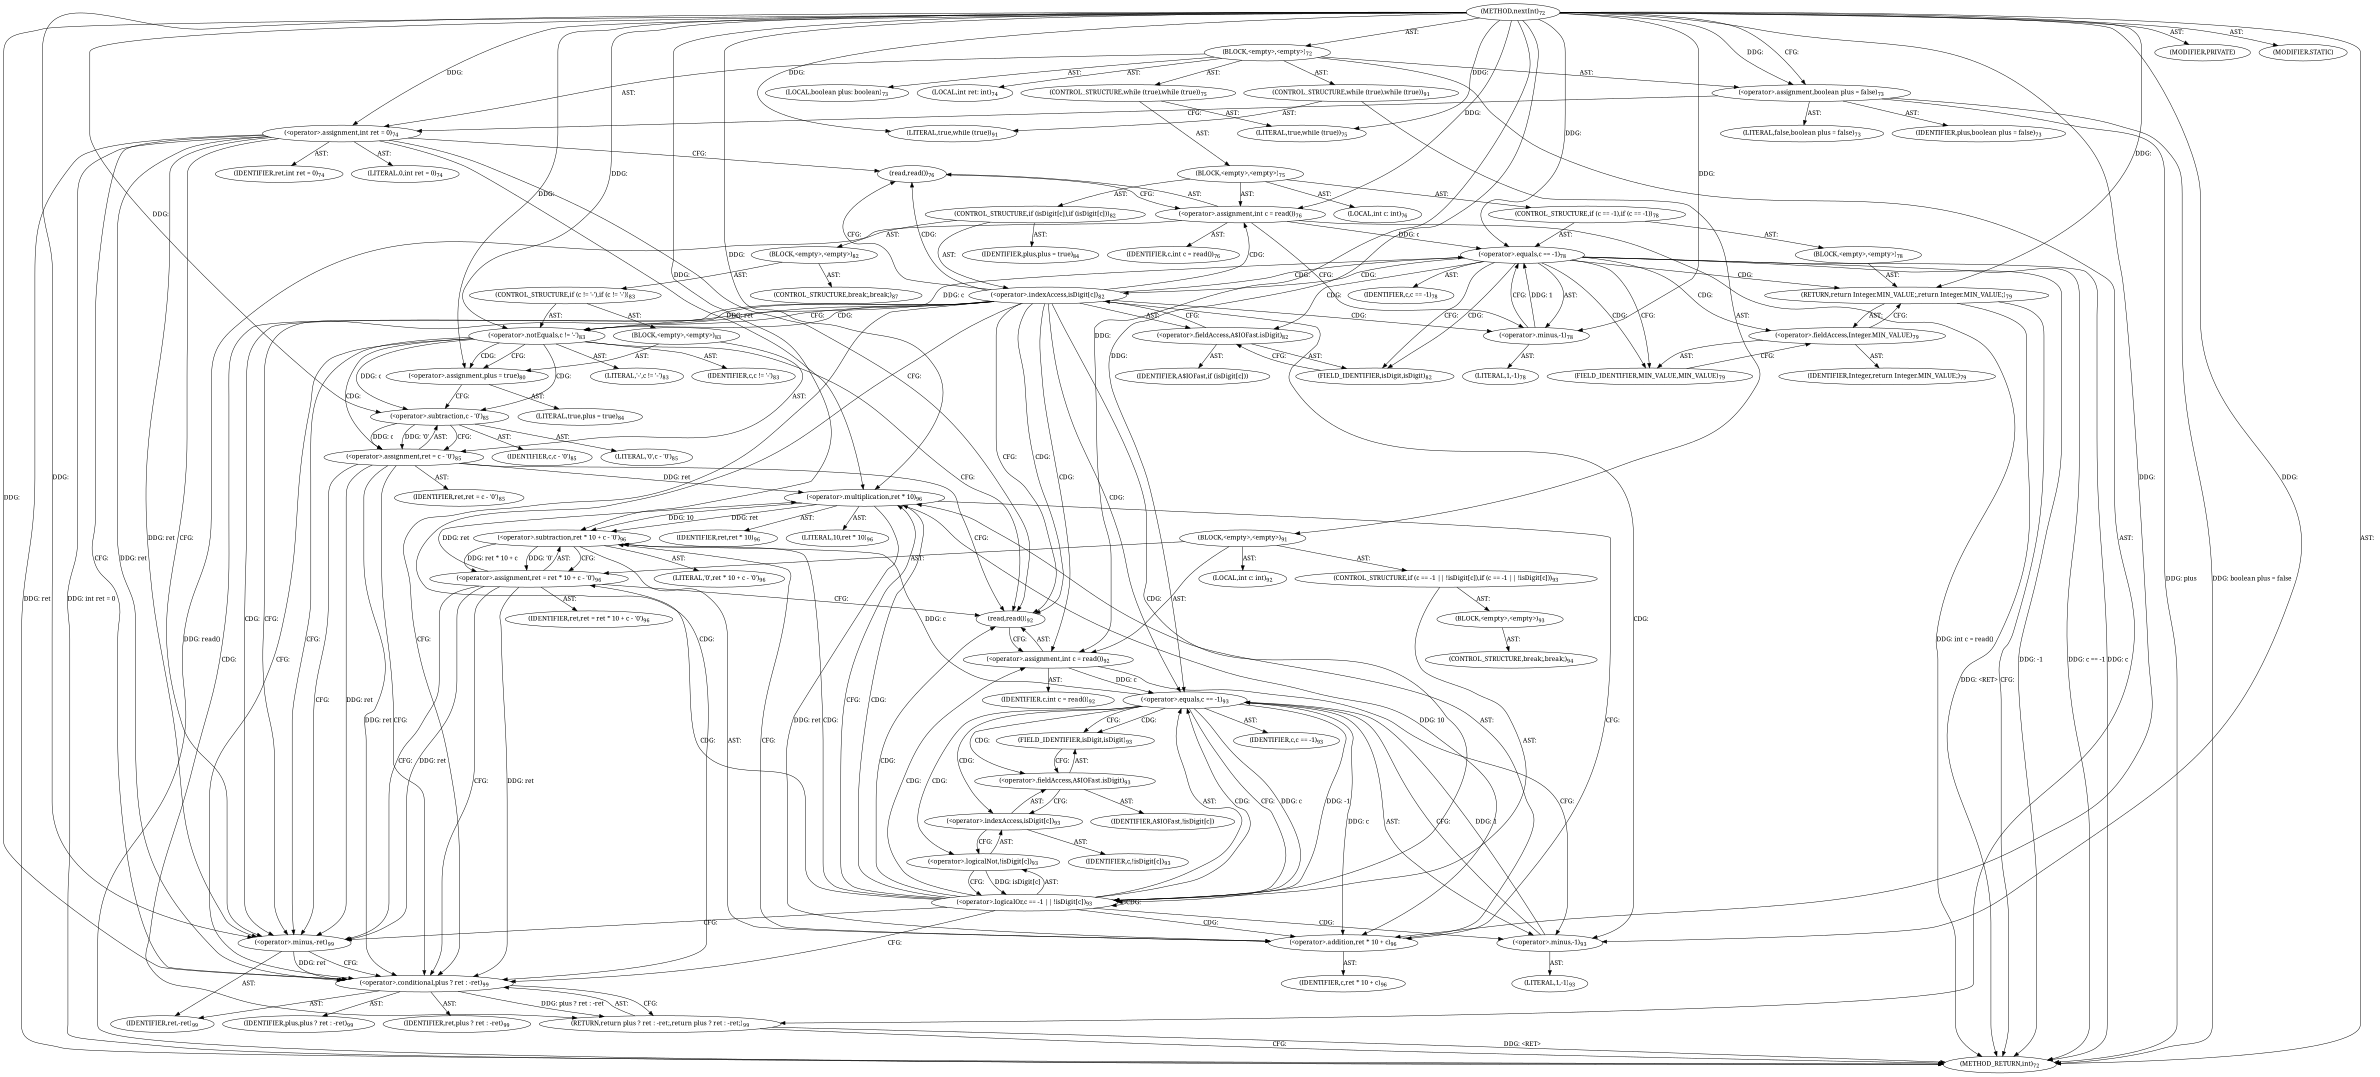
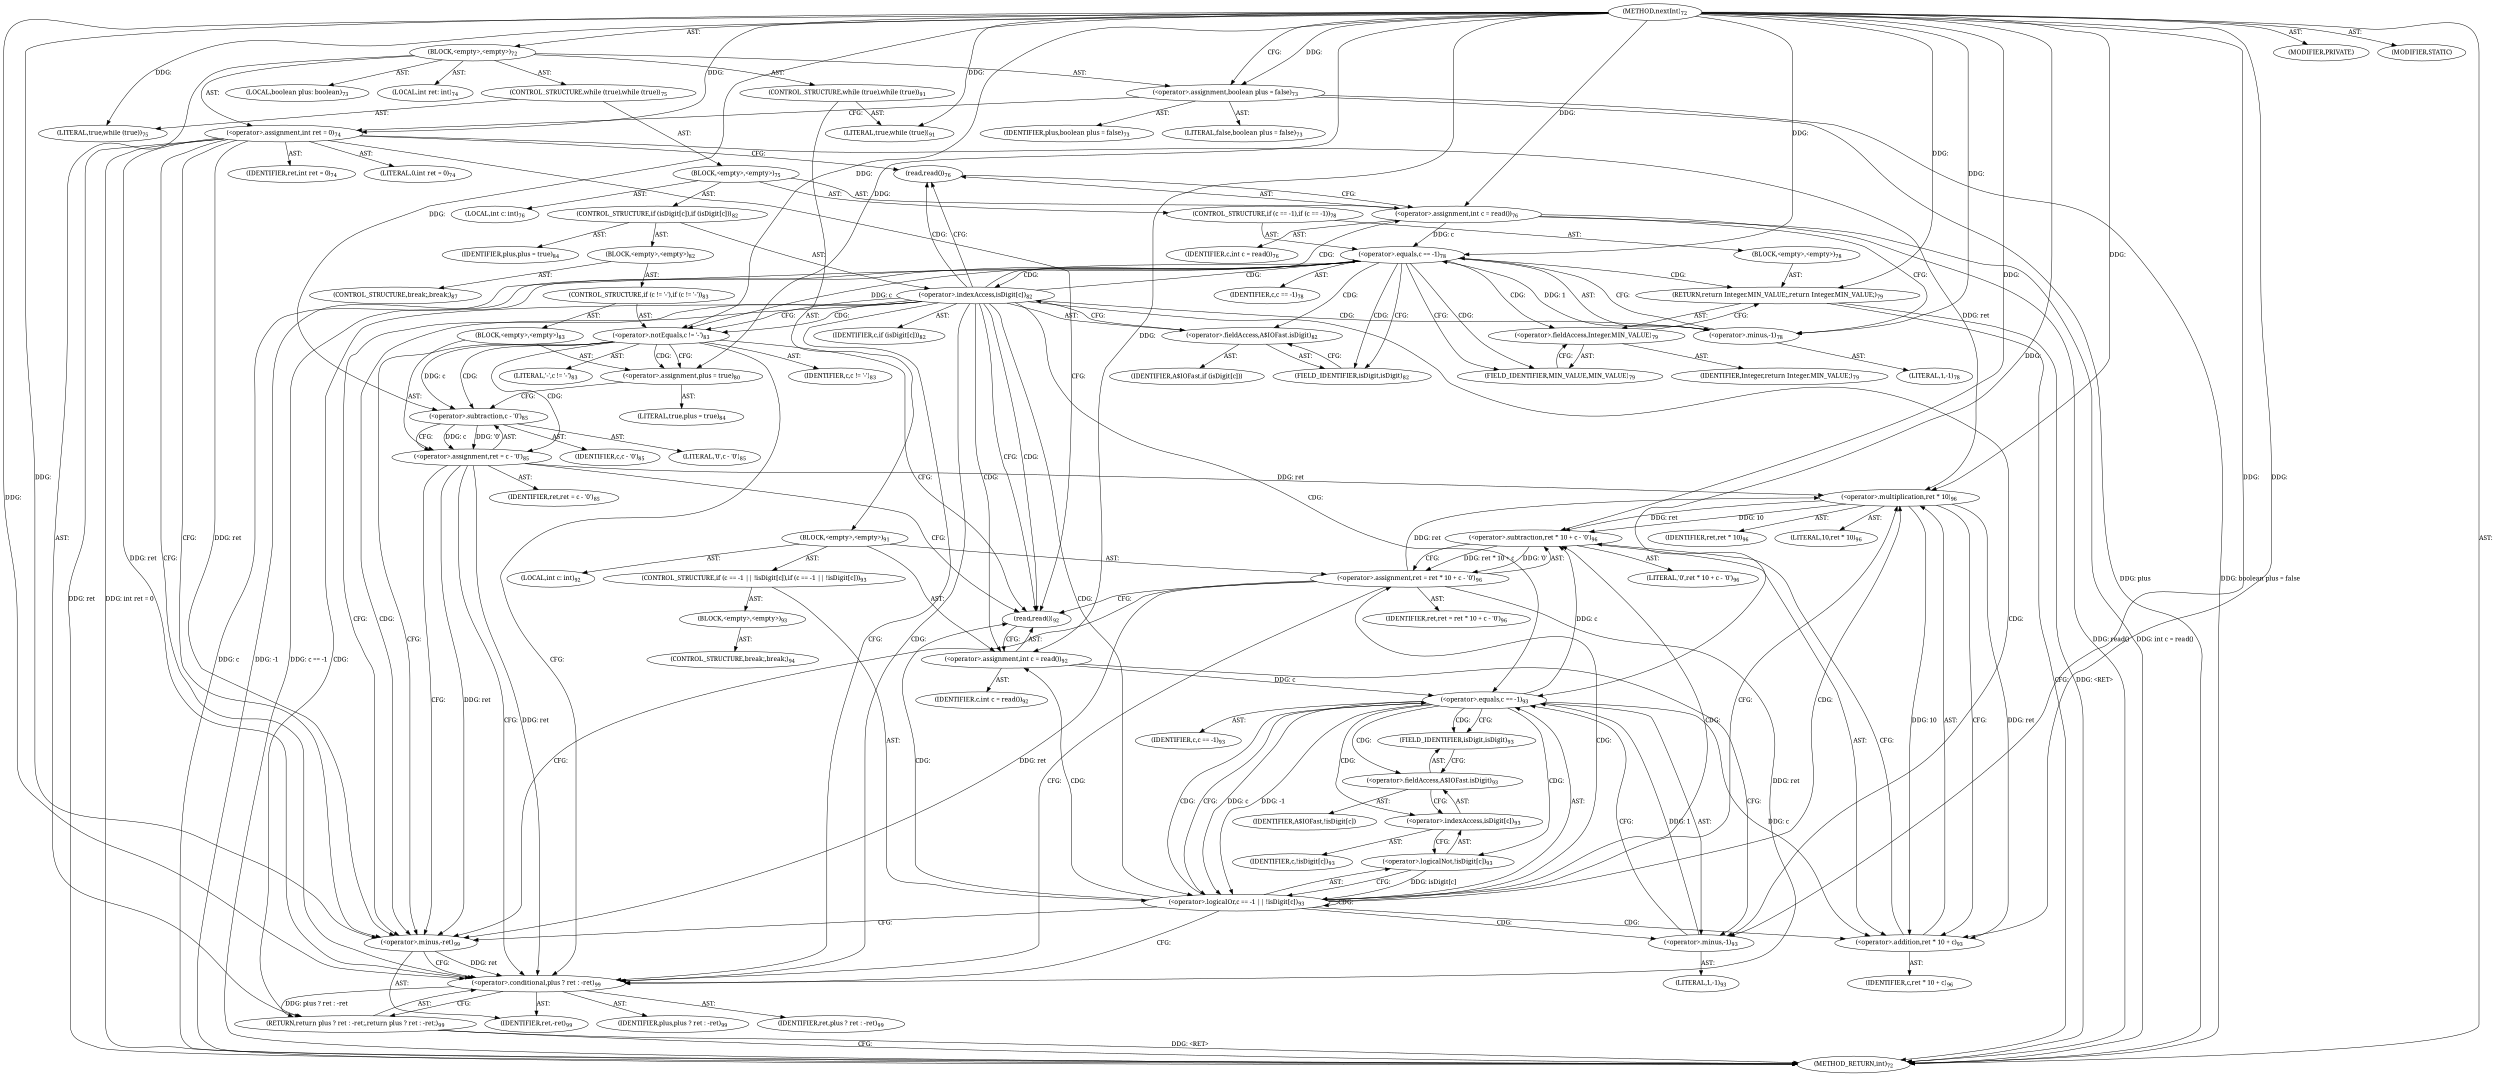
node "(IDENTIFIER,c,if (isDigit[c]))": added
node "(<operator>.addition,ret * 10 + c)": text "96" -> "93"
